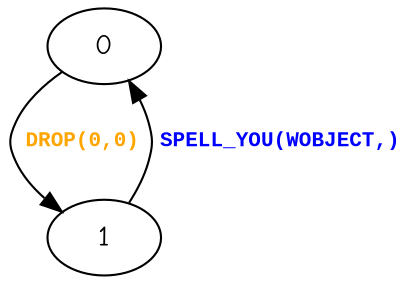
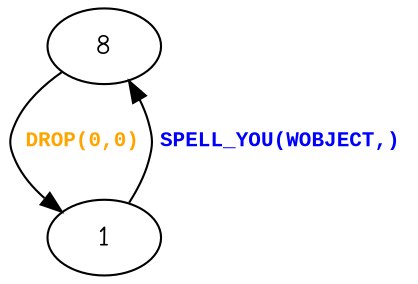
node "0": label "0" -> "8"
